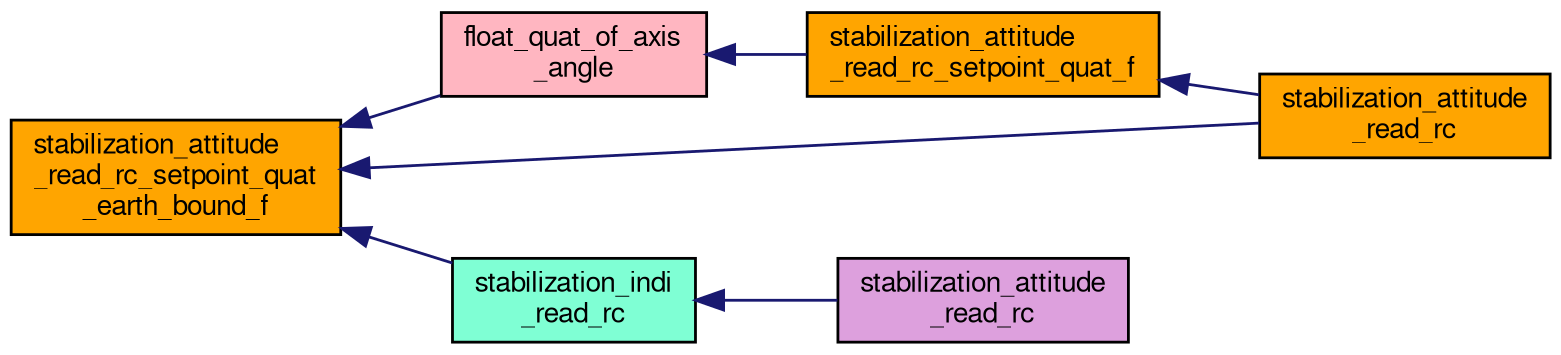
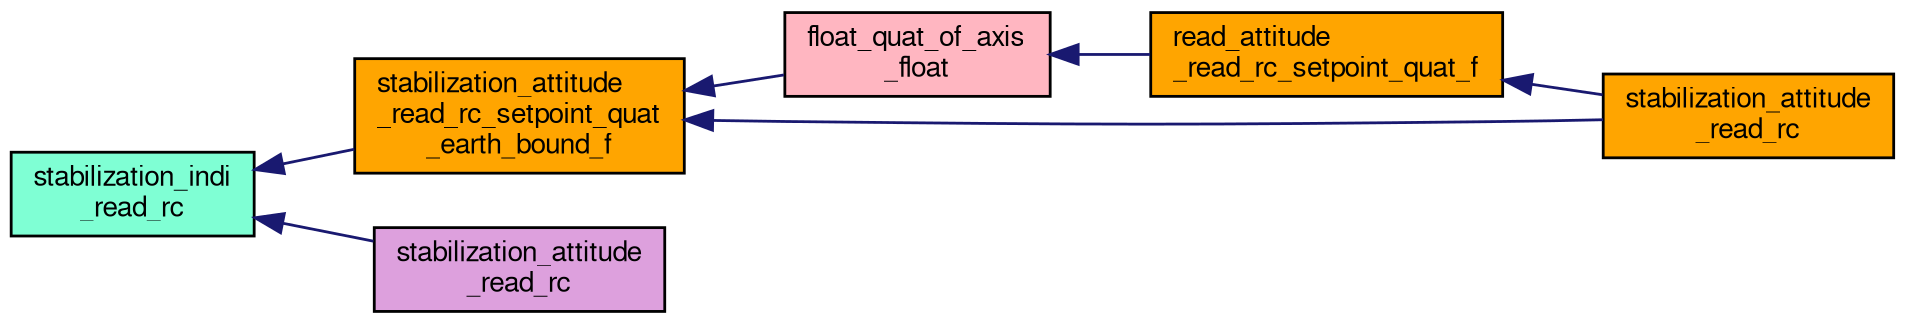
node "float_quat_of_axis _angle": label "float_quat_of_axis _angle" -> "float_quat_of_axis _float"
node "stabilization_attitude _read_rc_setpoint_quat_f": label "stabilization_attitude _read_rc_setpoint_quat_f" -> "read_attitude _read_rc_setpoint_quat_f"
edge "stabilization_indi _read_rc" -> "stabilization_attitude _read_rc_setpoint_quat _earth_bound_f": reversed
